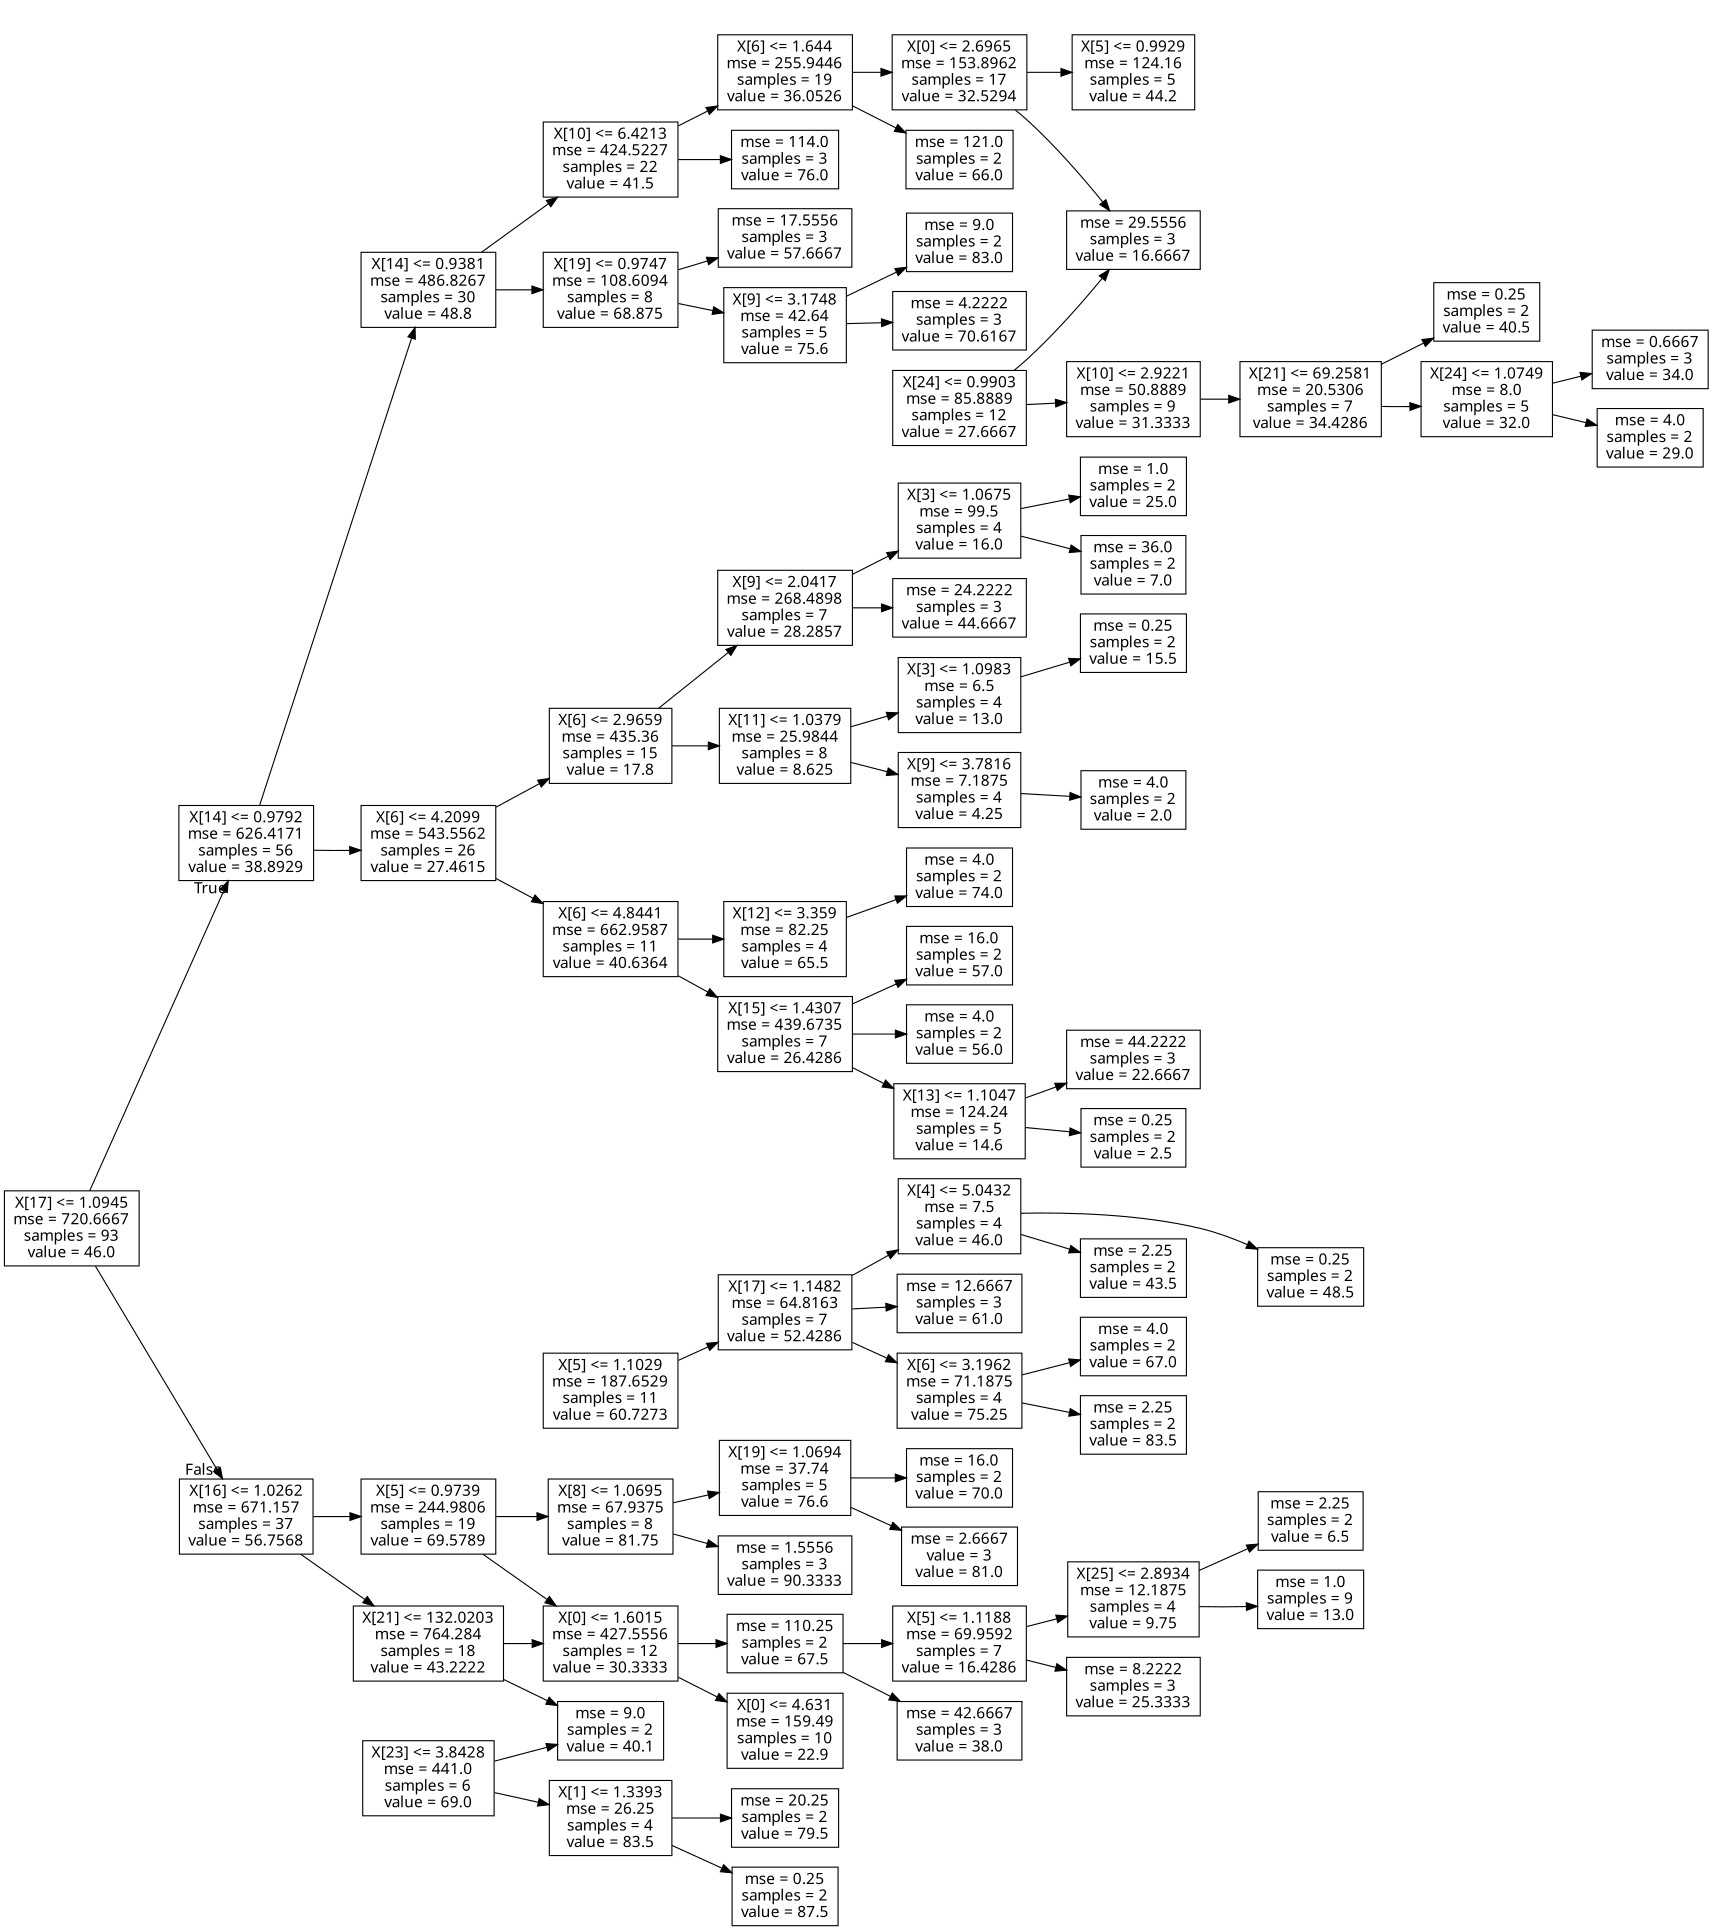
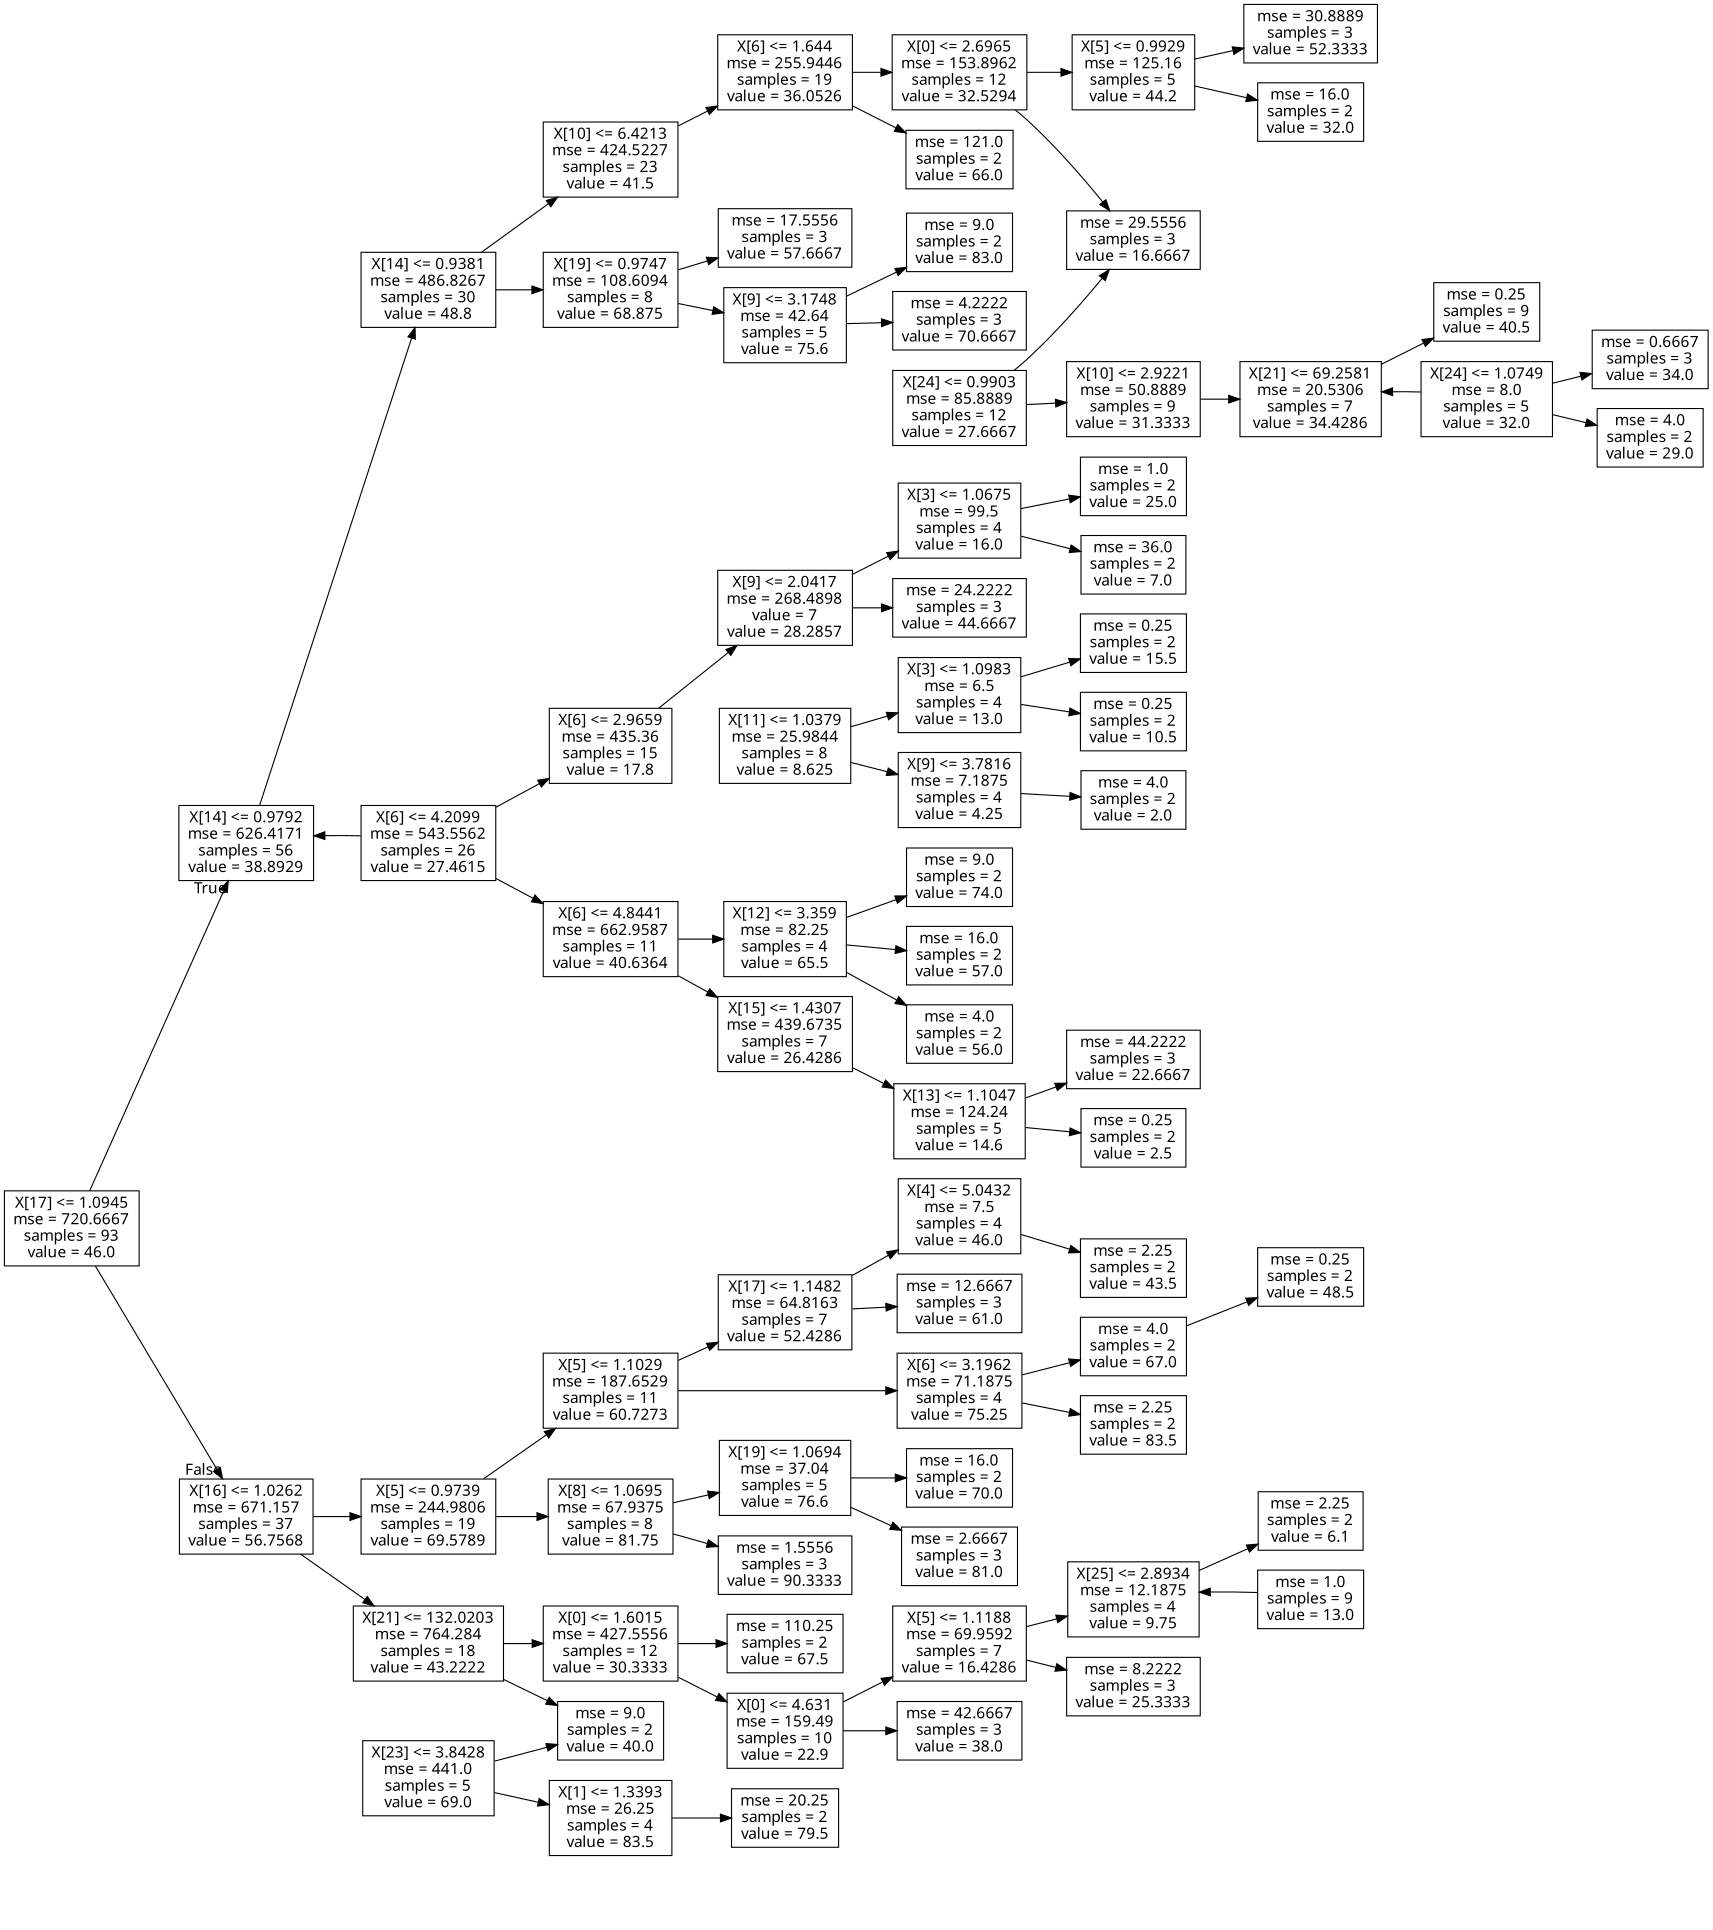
node "mse = 30.8889 samples = 3 value = 52.3333": added
node "X[0] <= 2.6965 mse = 153.8962 samples = 17 value = 32.5294": label "X[0] <= 2.6965 mse = 153.8962 samples = 17 value = 32.5294" -> "X[0] <= 2.6965 mse = 153.8962 samples = 12 value = 32.5294"
node "X[5] <= 0.9929 mse = 124.16 samples = 5 value = 44.2": label "X[5] <= 0.9929 mse = 124.16 samples = 5 value = 44.2" -> "X[5] <= 0.9929 mse = 125.16 samples = 5 value = 44.2"
node "mse = 16.0 samples = 2 value = 32.0": added
node "X[10] <= 6.4213 mse = 424.5227 samples = 22 value = 41.5": label "X[10] <= 6.4213 mse = 424.5227 samples = 22 value = 41.5" -> "X[10] <= 6.4213 mse = 424.5227 samples = 23 value = 41.5"
node "mse = 114.0 samples = 3 value = 76.0": removed
node "mse = 0.25 samples = 2 value = 40.5": label "mse = 0.25 samples = 2 value = 40.5" -> "mse = 0.25 samples = 9 value = 40.5"
node "mse = 4.2222 samples = 3 value = 70.6167": label "mse = 4.2222 samples = 3 value = 70.6167" -> "mse = 4.2222 samples = 3 value = 70.6667"
edge "X[21] <= 69.2581 mse = 20.5306 samples = 7 value = 34.4286" -> "X[24] <= 1.0749 mse = 8.0 samples = 5 value = 32.0": reversed
node "X[9] <= 2.0417 mse = 268.4898 samples = 7 value = 28.2857": label "X[9] <= 2.0417 mse = 268.4898 samples = 7 value = 28.2857" -> "X[9] <= 2.0417 mse = 268.4898 value = 7 value = 28.2857"
node "mse = 0.25 samples = 2 value = 10.5": added
edge "X[6] <= 2.9659 mse = 435.36 samples = 15 value = 17.8" -> "X[11] <= 1.0379 mse = 25.9844 samples = 8 value = 8.625": removed
edge "X[14] <= 0.9792 mse = 626.4171 samples = 56 value = 38.8929" -> "X[6] <= 4.2099 mse = 543.5562 samples = 26 value = 27.4615": reversed
node "mse = 4.0 samples = 2 value = 74.0": label "mse = 4.0 samples = 2 value = 74.0" -> "mse = 9.0 samples = 2 value = 74.0"
edge "X[15] <= 1.4307 mse = 439.6735 samples = 7 value = 26.4286" -> "mse = 16.0 samples = 2 value = 57.0": now "X[12] <= 3.359 mse = 82.25 samples = 4 value = 65.5" -> "mse = 16.0 samples = 2 value = 57.0"
edge "X[15] <= 1.4307 mse = 439.6735 samples = 7 value = 26.4286" -> "mse = 4.0 samples = 2 value = 56.0": now "X[12] <= 3.359 mse = 82.25 samples = 4 value = 65.5" -> "mse = 4.0 samples = 2 value = 56.0"
edge "X[4] <= 5.0432 mse = 7.5 samples = 4 value = 46.0" -> "mse = 0.25 samples = 2 value = 48.5": now "mse = 4.0 samples = 2 value = 67.0" -> "mse = 0.25 samples = 2 value = 48.5"
edge "X[17] <= 1.1482 mse = 64.8163 samples = 7 value = 52.4286" -> "X[6] <= 3.1962 mse = 71.1875 samples = 4 value = 75.25": now "X[5] <= 1.1029 mse = 187.6529 samples = 11 value = 60.7273" -> "X[6] <= 3.1962 mse = 71.1875 samples = 4 value = 75.25"
node "X[19] <= 1.0694 mse = 37.74 samples = 5 value = 76.6": label "X[19] <= 1.0694 mse = 37.74 samples = 5 value = 76.6" -> "X[19] <= 1.0694 mse = 37.04 samples = 5 value = 76.6"
node "mse = 2.25 samples = 2 value = 6.5": label "mse = 2.25 samples = 2 value = 6.5" -> "mse = 2.25 samples = 2 value = 6.1"
node "mse = 2.6667 value = 3 value = 81.0": label "mse = 2.6667 value = 3 value = 81.0" -> "mse = 2.6667 samples = 3 value = 81.0"
edge "X[5] <= 0.9739 mse = 244.9806 samples = 19 value = 69.5789" -> "X[0] <= 1.6015 mse = 427.5556 samples = 12 value = 30.3333": now "X[5] <= 0.9739 mse = 244.9806 samples = 19 value = 69.5789" -> "X[5] <= 1.1029 mse = 187.6529 samples = 11 value = 60.7273"
edge "X[25] <= 2.8934 mse = 12.1875 samples = 4 value = 9.75" -> "mse = 1.0 samples = 9 value = 13.0": reversed
edge "mse = 110.25 samples = 2 value = 67.5" -> "X[5] <= 1.1188 mse = 69.9592 samples = 7 value = 16.4286": now "X[0] <= 4.631 mse = 159.49 samples = 10 value = 22.9" -> "X[5] <= 1.1188 mse = 69.9592 samples = 7 value = 16.4286"
edge "mse = 110.25 samples = 2 value = 67.5" -> "mse = 42.6667 samples = 3 value = 38.0": now "X[0] <= 4.631 mse = 159.49 samples = 10 value = 22.9" -> "mse = 42.6667 samples = 3 value = 38.0"
node "mse = 9.0 samples = 2 value = 40.1": label "mse = 9.0 samples = 2 value = 40.1" -> "mse = 9.0 samples = 2 value = 40.0"
node "X[23] <= 3.8428 mse = 441.0 samples = 6 value = 69.0": label "X[23] <= 3.8428 mse = 441.0 samples = 6 value = 69.0" -> "X[23] <= 3.8428 mse = 441.0 samples = 5 value = 69.0"
node "mse = 0.25 samples = 2 value = 87.5": removed
